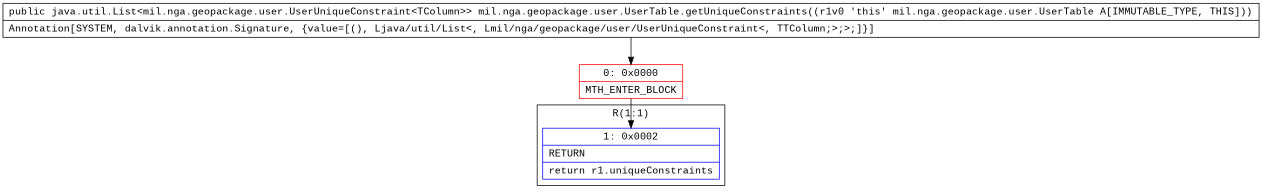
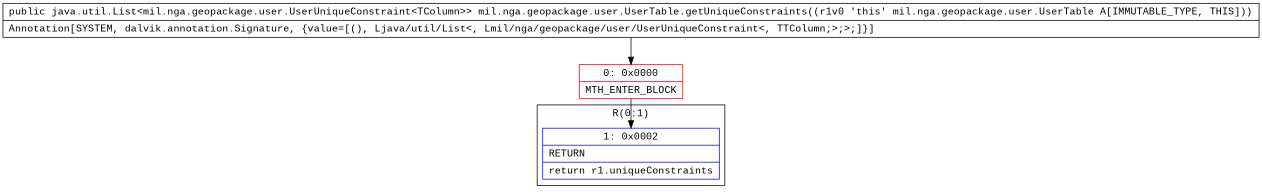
cluster "R(1:1)": label "R(1:1)" -> "R(0:1)"
